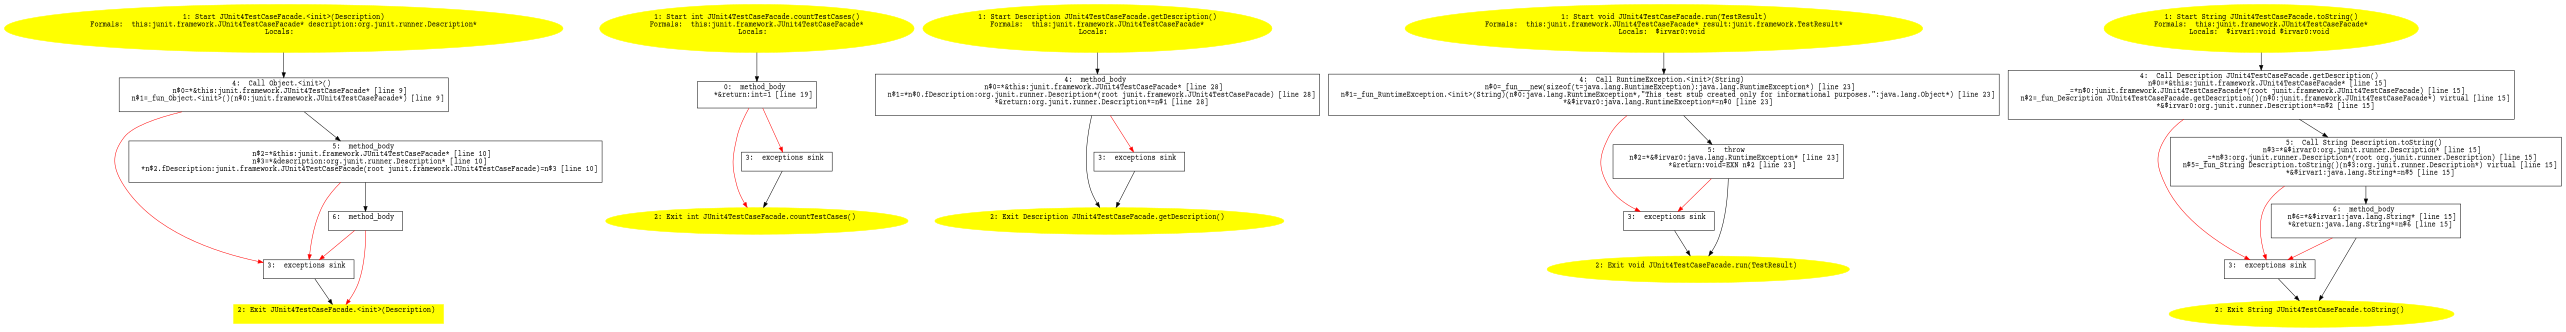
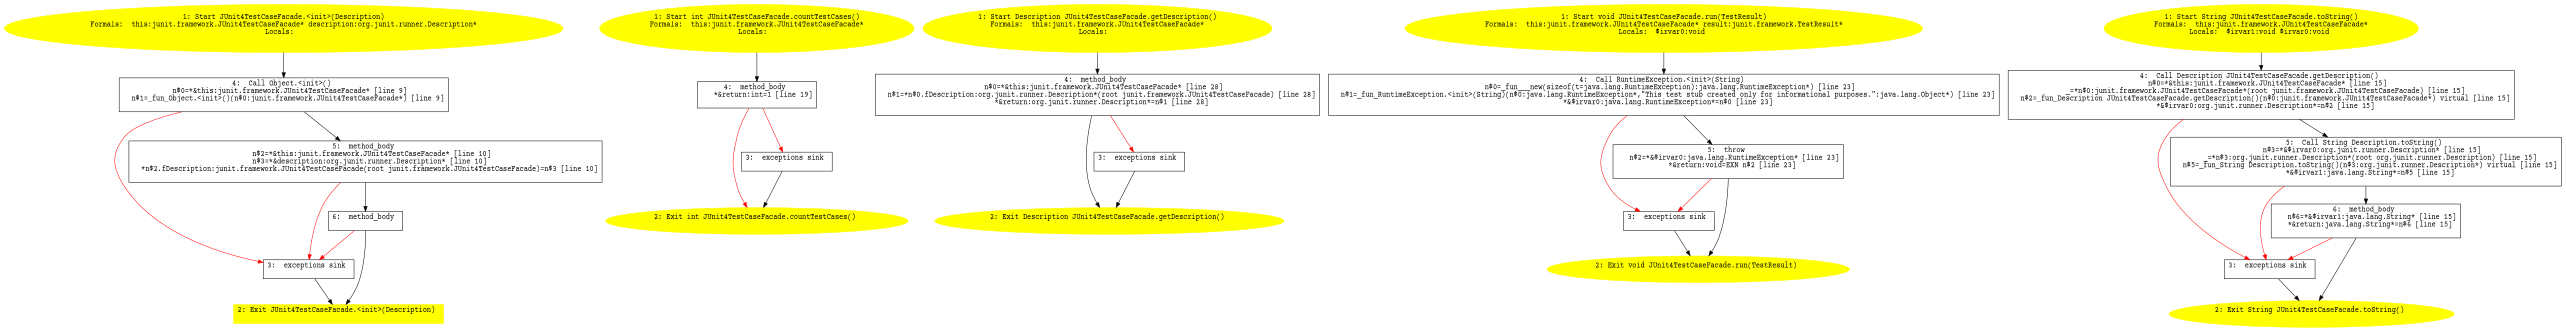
node "0:  method_body *&return:int=1 [line 19]": label "0:  method_body *&return:int=1 [line 19]" -> "4:  method_body *&return:int=1 [line 19]"
edge "6:  method_body" -> "2: Exit JUnit4TestCaseFacade.<init>(Description)": color red -> black
